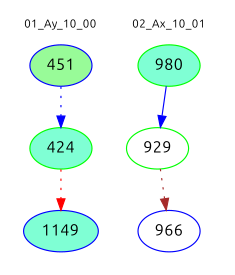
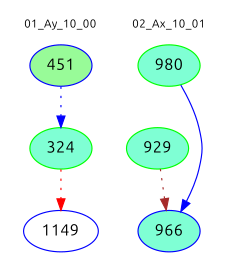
edge "980" -> "929": now "980" -> "966"
node "424": label "424" -> "324"
node "929": fillcolor white -> aquamarine
node "1149": fillcolor aquamarine -> white
node "966": fillcolor white -> aquamarine
